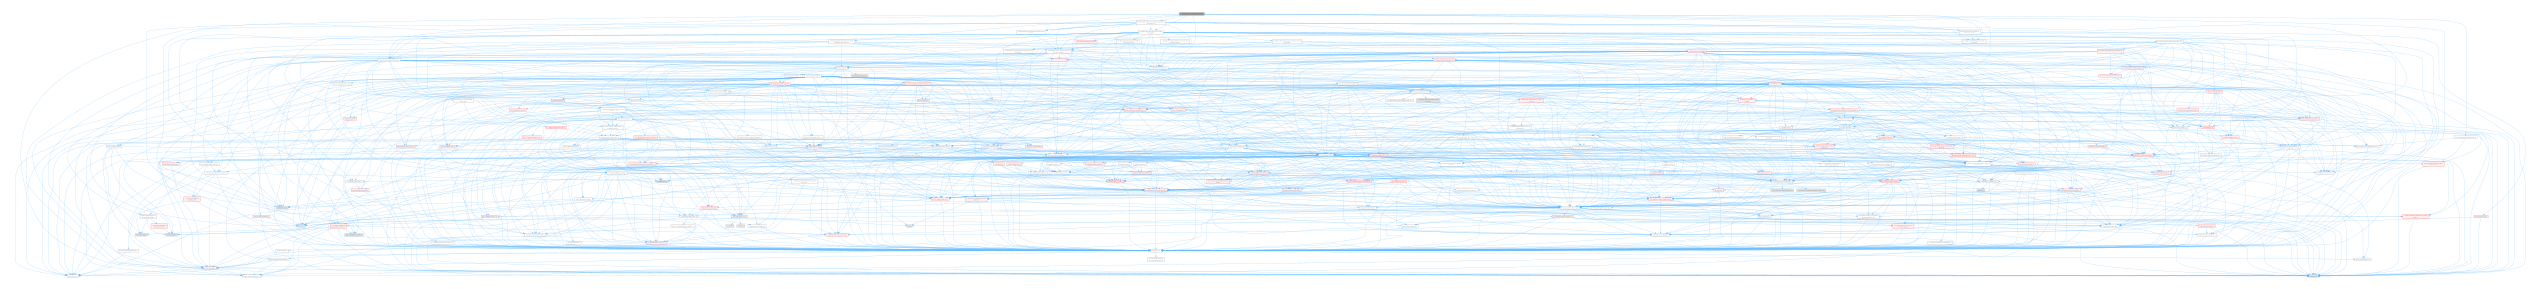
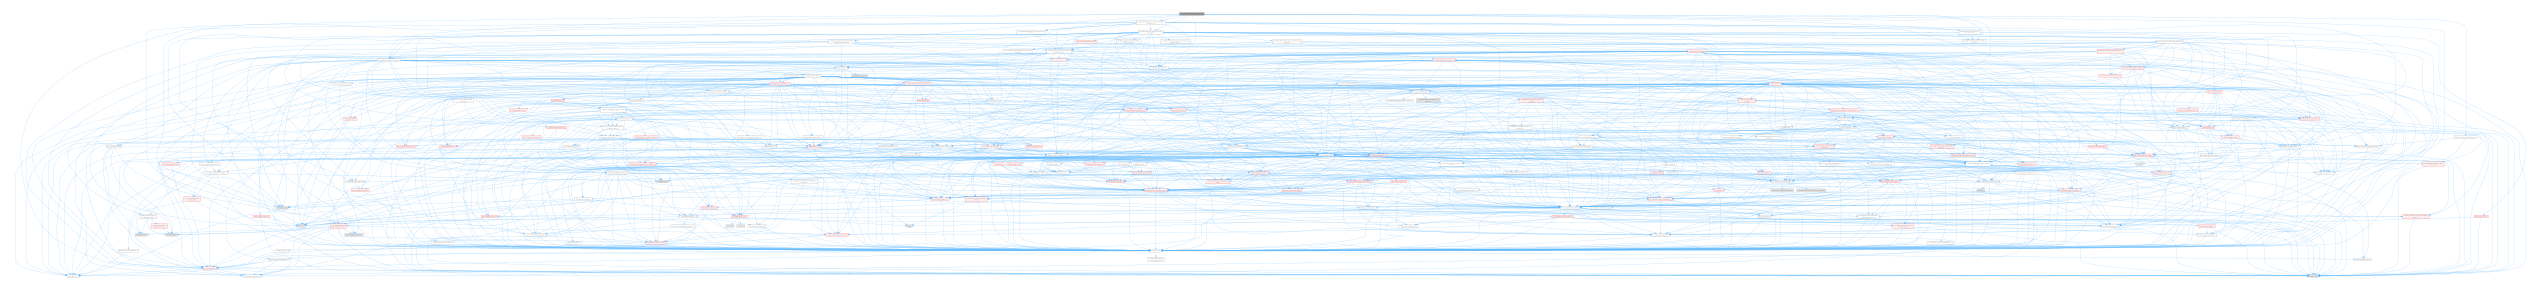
node "limits": added
